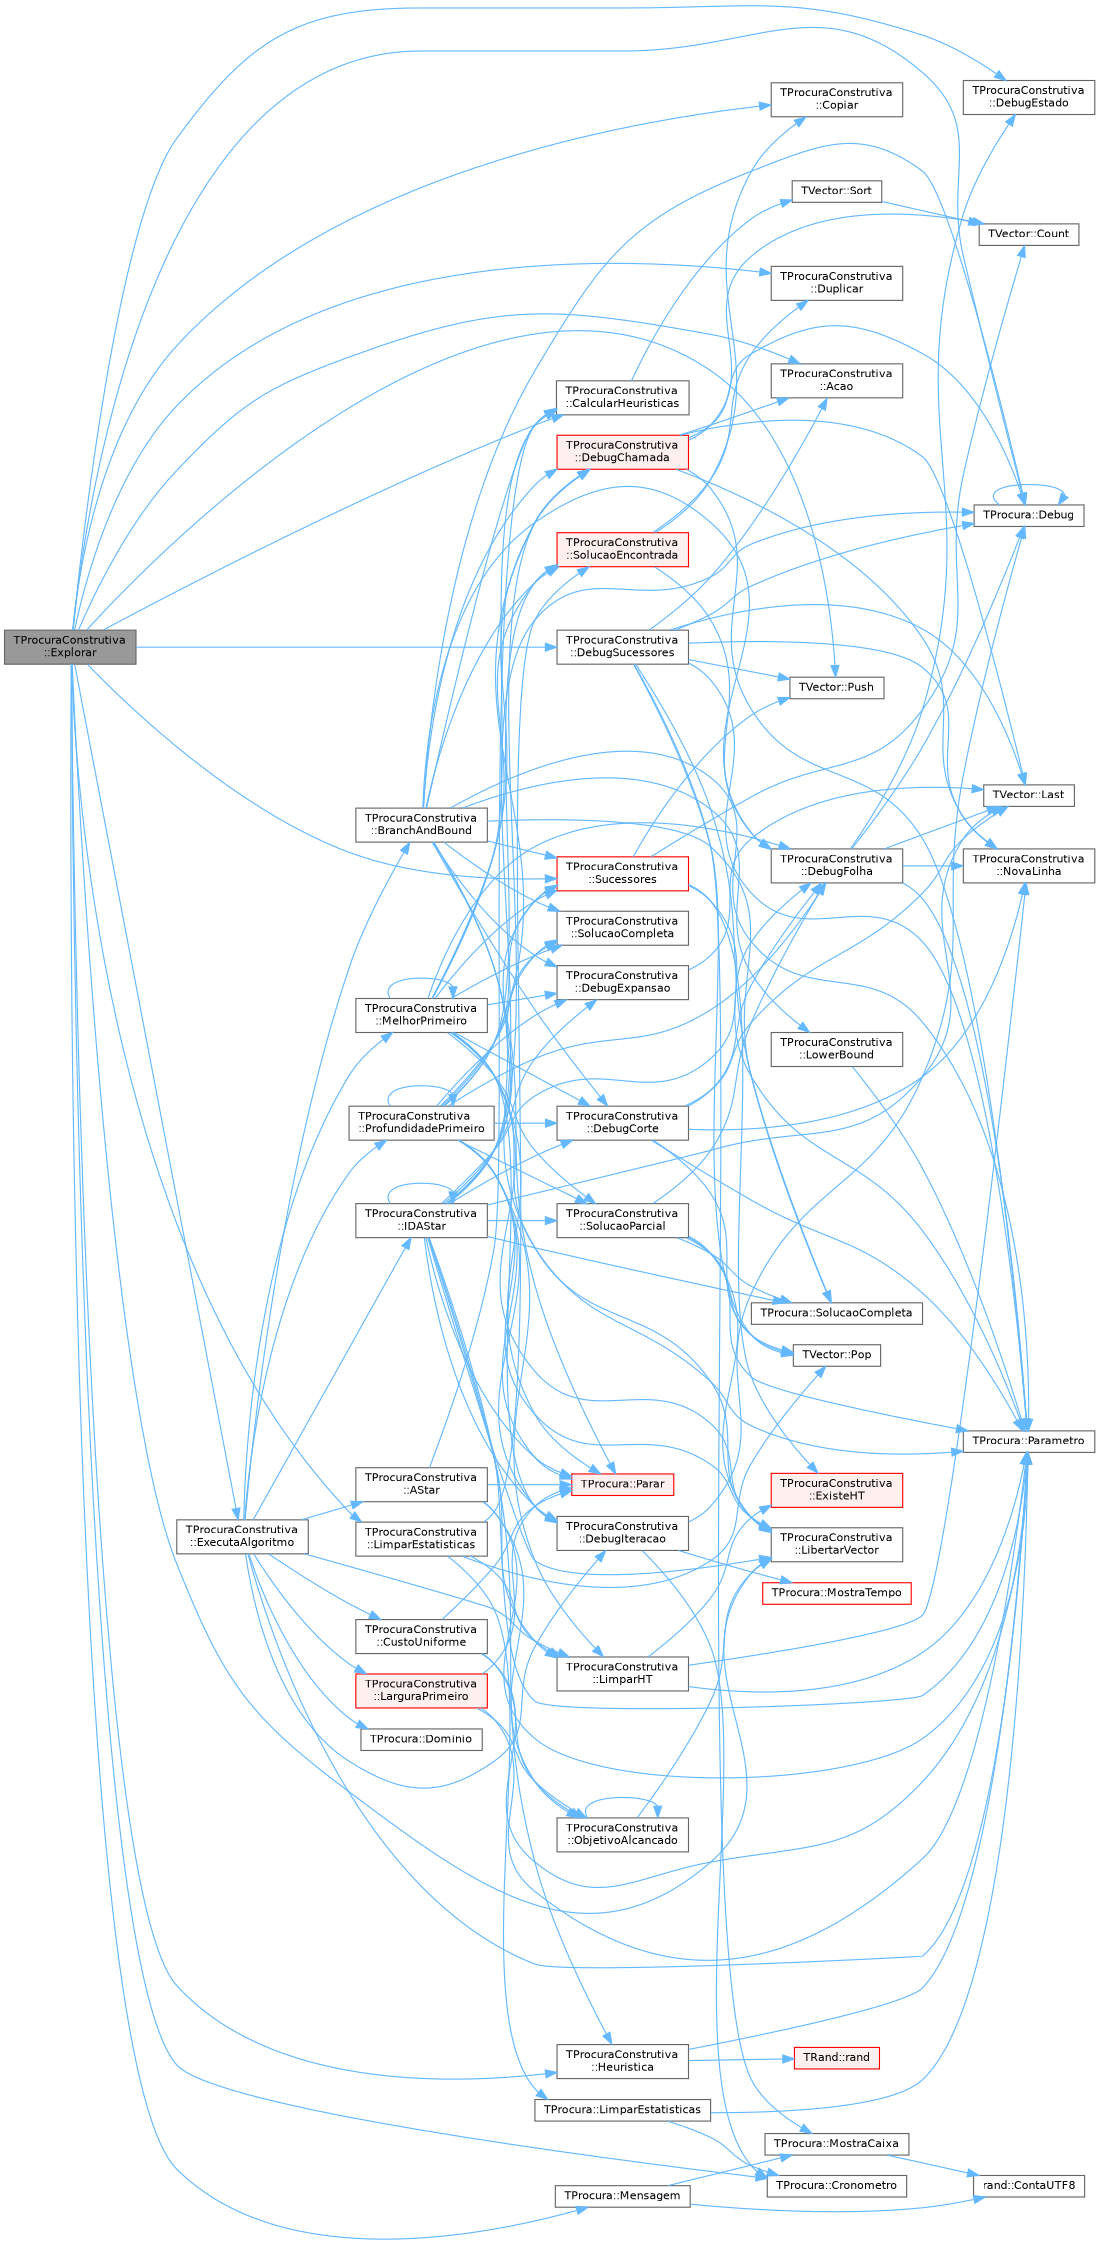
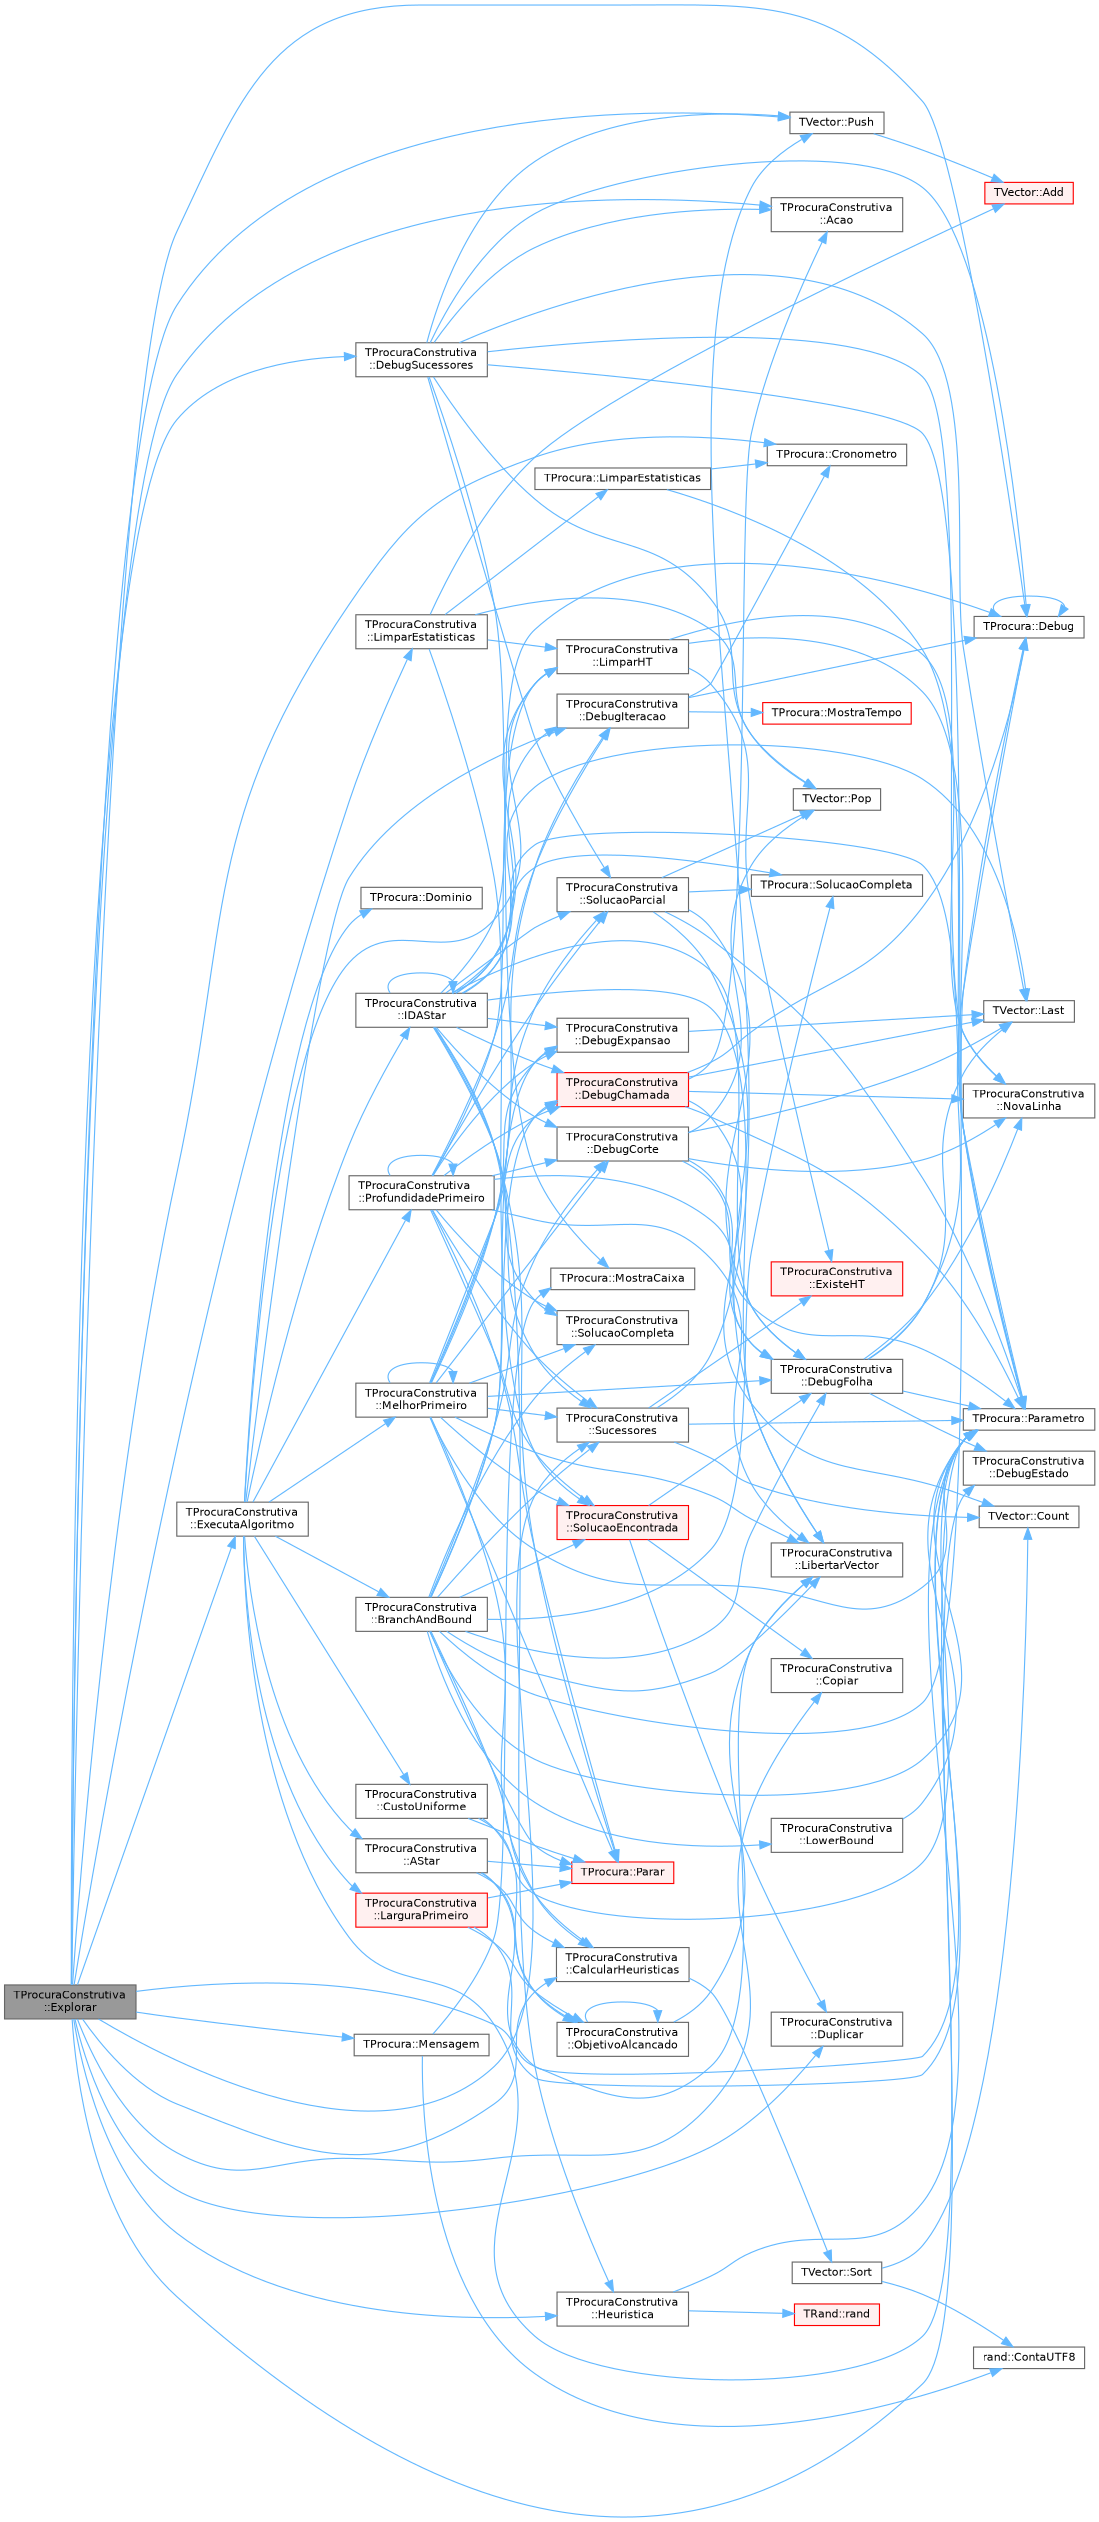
node "TVector::Add": added
node "TProcuraConstrutiva ::Sucessores": color red -> grey40
edge "TProcuraConstrutiva ::DebugSucessores" -> "TProcura::SolucaoCompleta": now "TProcuraConstrutiva ::DebugSucessores" -> "TProcuraConstrutiva ::SolucaoParcial"
edge "TProcura::MostraCaixa" -> "rand::ContaUTF8": now "TVector::Sort" -> "rand::ContaUTF8"
